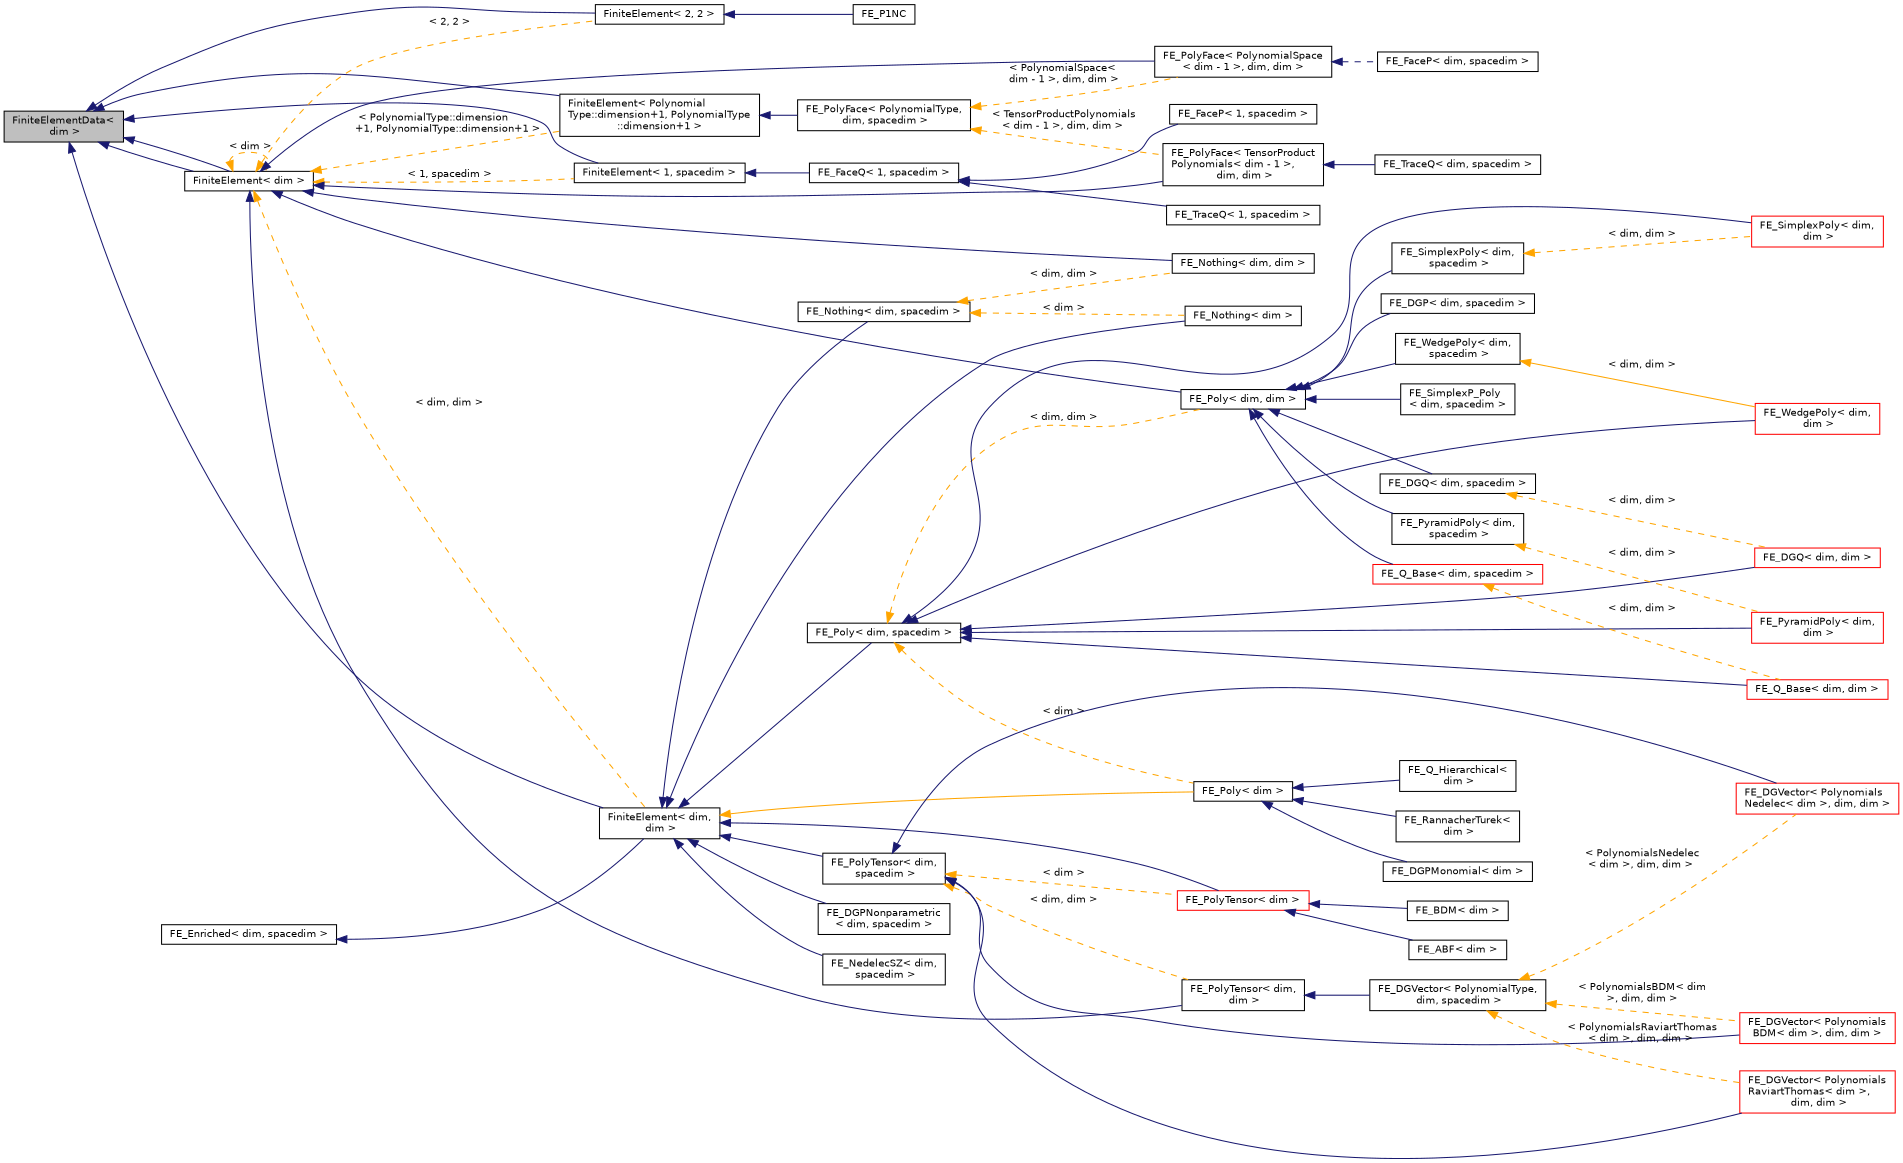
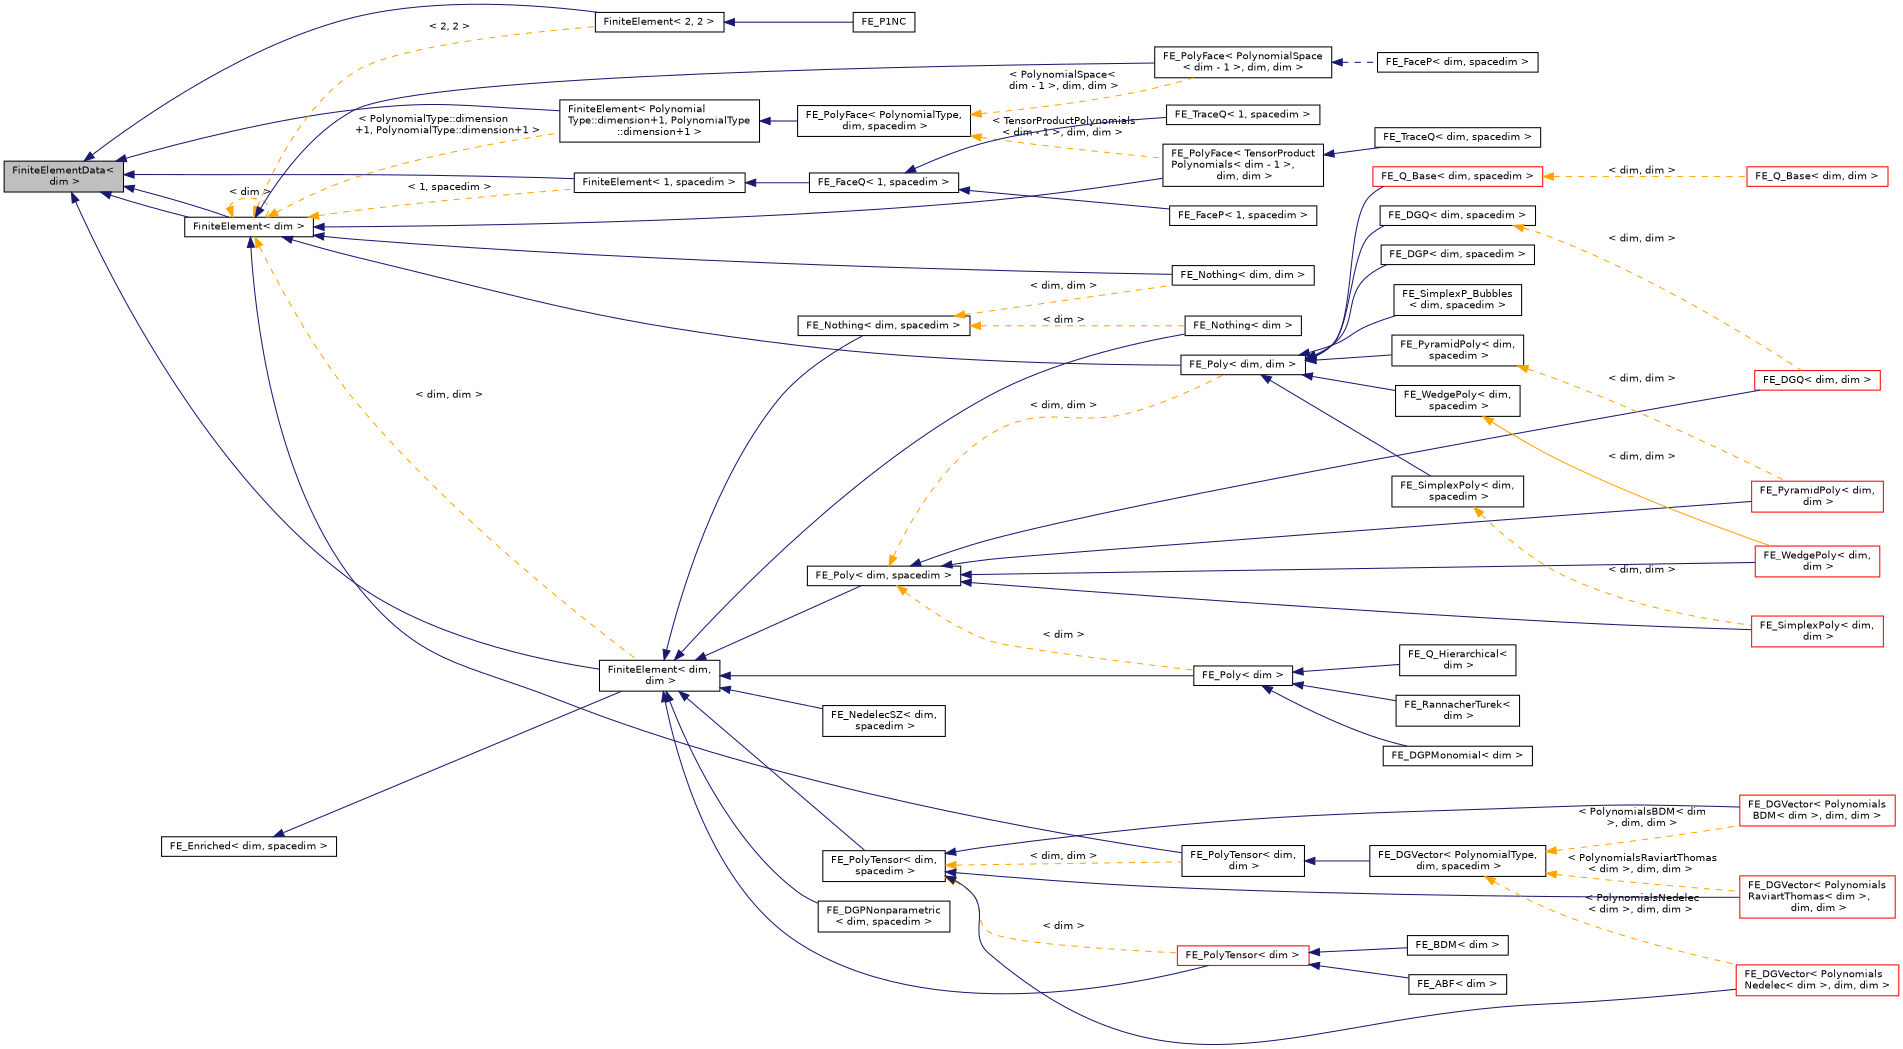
node "FE_SimplexP_Poly < dim, spacedim >": label "FE_SimplexP_Poly < dim, spacedim >" -> "FE_SimplexP_Bubbles < dim, spacedim >"
edge "FE_Q_Base< dim, dim >" -> "FE_Poly< dim, spacedim >": removed
edge "FE_Poly< dim >" -> "FiniteElement< dim, dim >": color orange -> midnightblue
